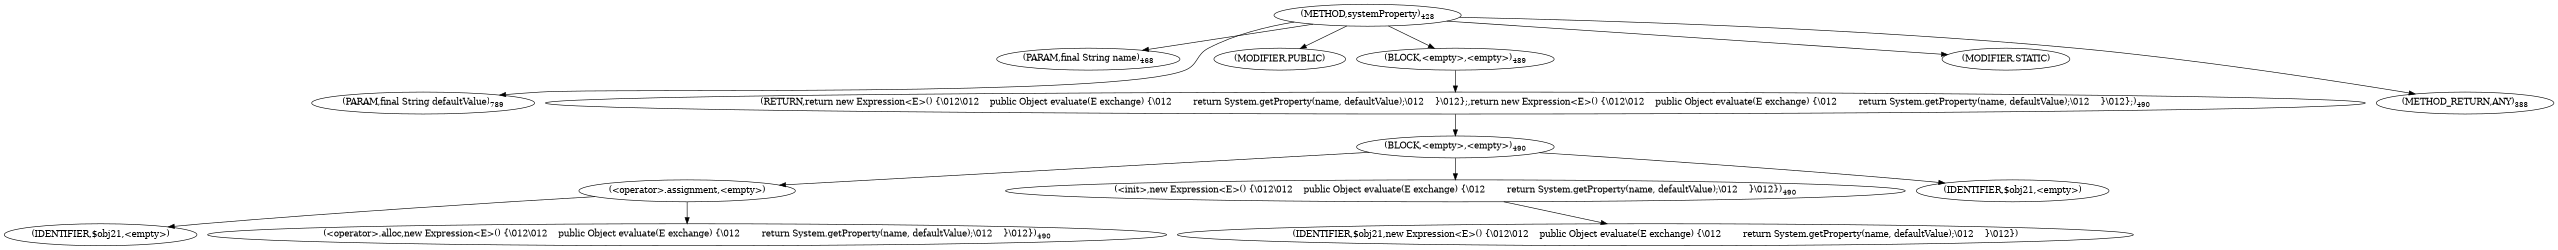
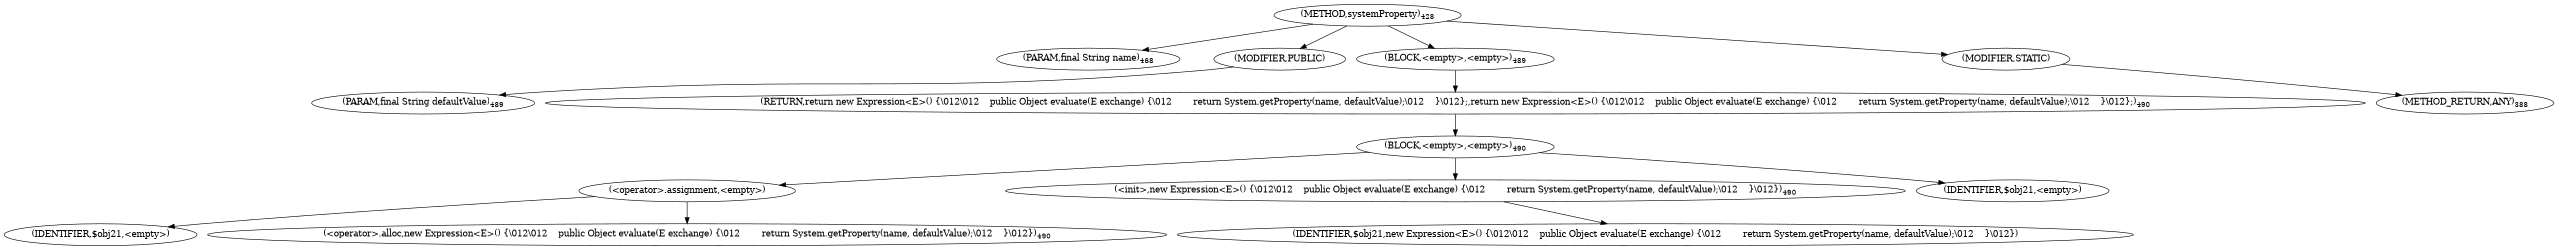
edge "(METHOD,systemProperty)" -> "(METHOD_RETURN,ANY)": now "(MODIFIER,STATIC)" -> "(METHOD_RETURN,ANY)"
edge "(METHOD,systemProperty)" -> "(PARAM,final String defaultValue)": now "(MODIFIER,PUBLIC)" -> "(PARAM,final String defaultValue)"
node "(PARAM,final String defaultValue)": text "789" -> "489"
